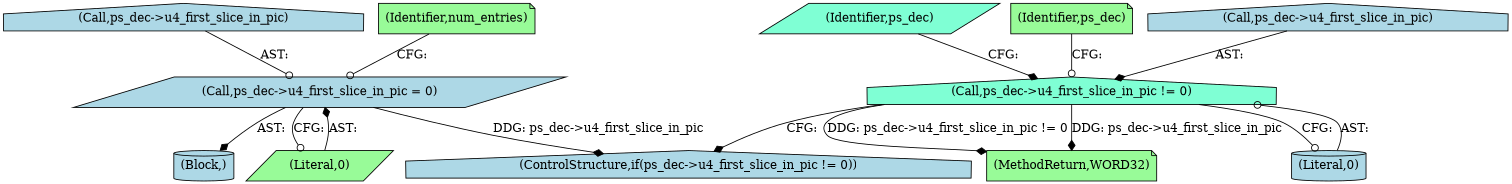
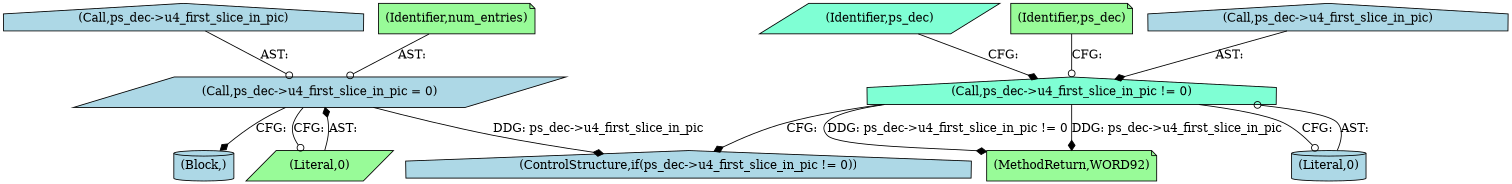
edge "(Identifier,num_entries)" -> "(Call,ps_dec->u4_first_slice_in_pic = 0)": label "CFG: " -> "AST: "
edge "(Call,ps_dec->u4_first_slice_in_pic = 0)" -> "(Block,)": label "AST: " -> "CFG: "
node "(MethodReturn,WORD32)": label "(MethodReturn,WORD32)" -> "(MethodReturn,WORD92)"
